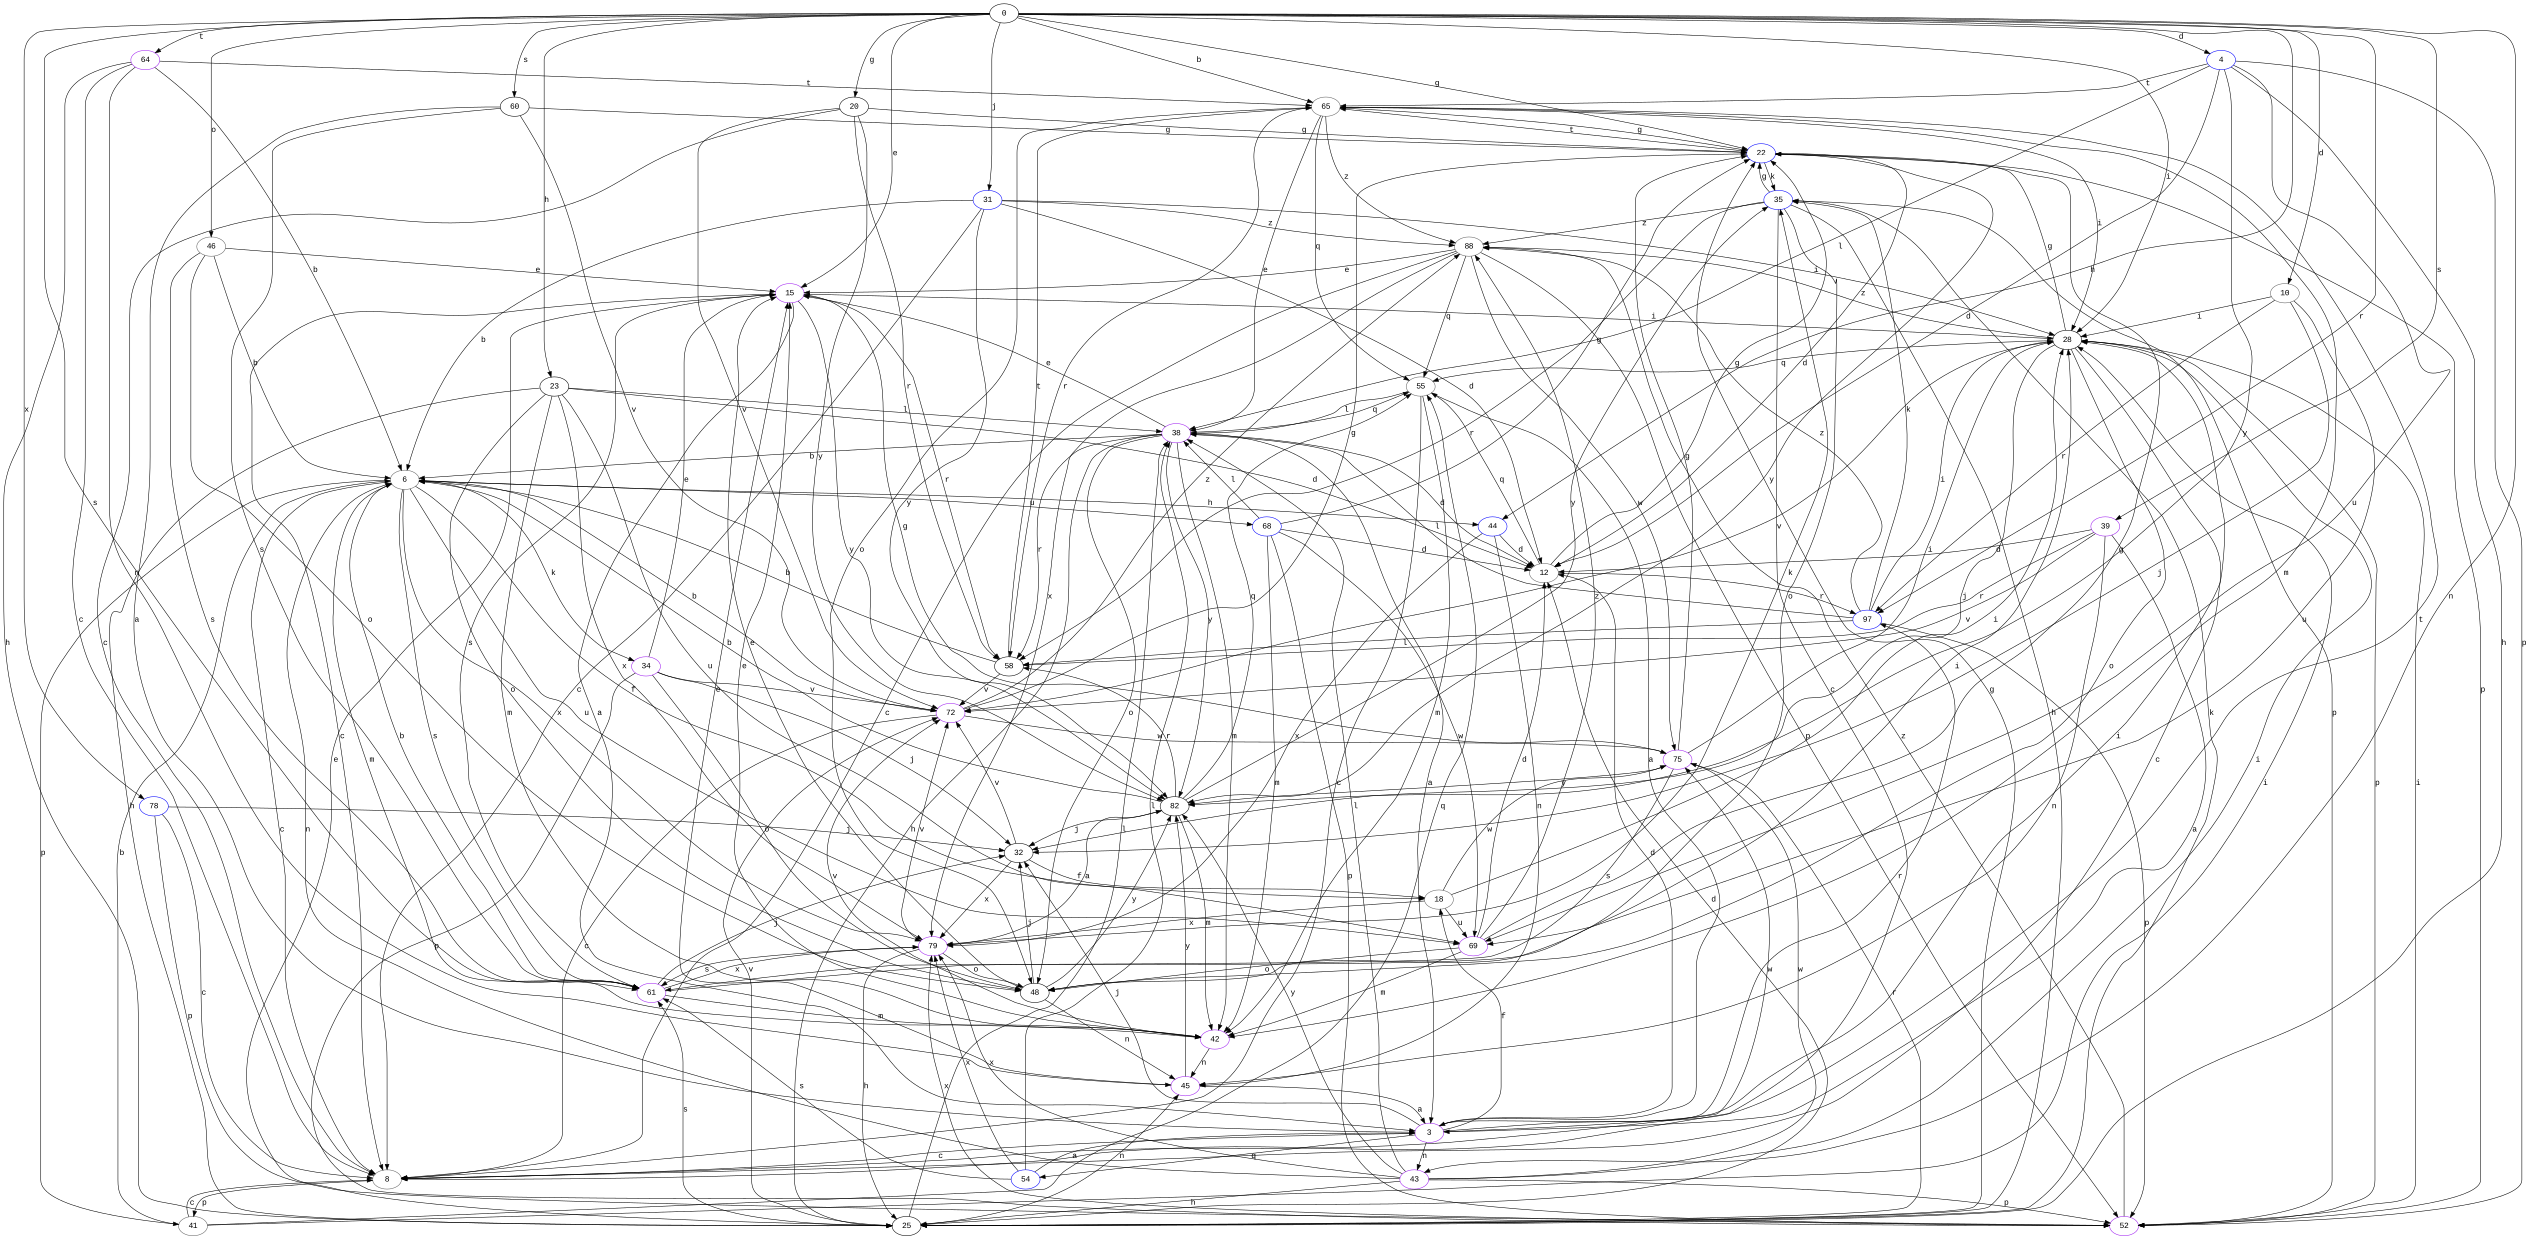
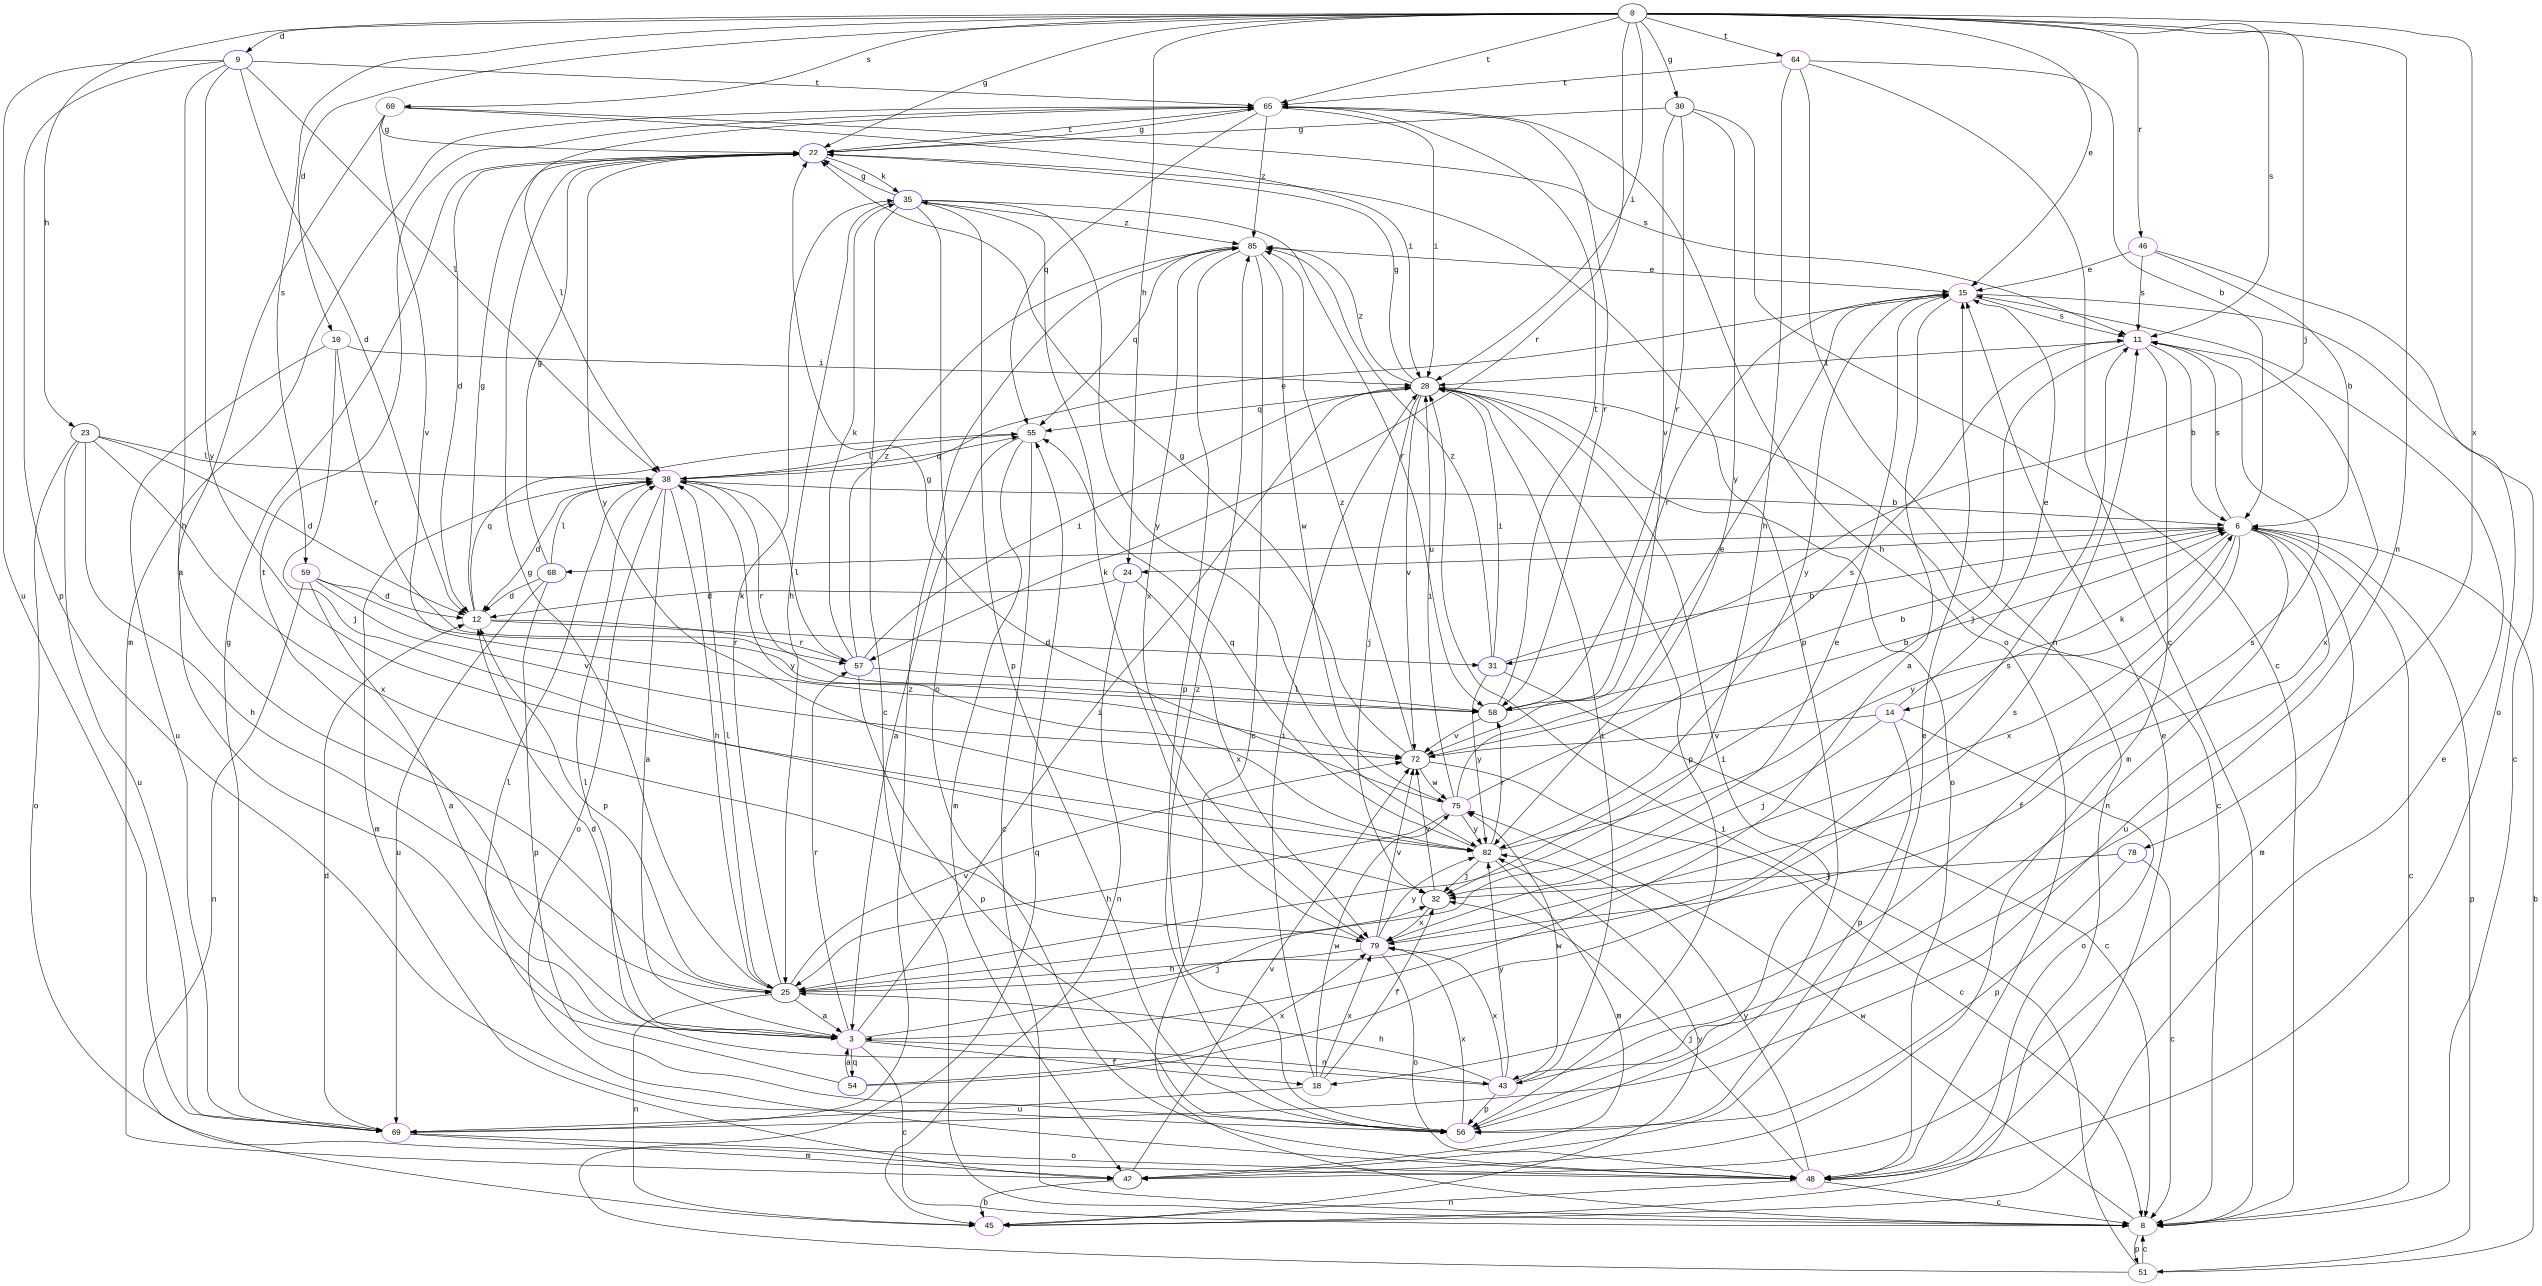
edge "0" -> "65": label "b" -> "t"
node "4": label "4" -> "9"
node "60": color black -> gray40
node "20": label "20" -> "30"
edge "0" -> "46": label "o" -> "r"
node "46": color gray40 -> purple
node "88": label "88" -> "85"
edge "65" -> "38": label "e" -> "l"
edge "15" -> "28": now "60" -> "28"
edge "31" -> "12": reversed
edge "75" -> "15": label "g" -> "e"
node "44": label "44" -> "24"
node "39": label "39" -> "59"
edge "82" -> "35": reversed
node "97": label "97" -> "57"
edge "82" -> "6": label "b" -> "y"
node "34": label "34" -> "14"
node "72": color purple -> black
edge "68" -> "69": label "w" -> "u"
edge "68" -> "42": removed, label "m"
node "82": color black -> gray40
edge "79" -> "82": label "a" -> "y"
edge "32" -> "18": reversed
edge "25" -> "12": label "d" -> "p"
edge "23" -> "42": removed, label "m"
node "61": label "61" -> "11"
node "48": color black -> purple
edge "75" -> "25": label "r" -> "h"
node "42": color purple -> black
edge "43" -> "6": reversed
edge "42" -> "45": label "n" -> "b"
edge "45" -> "3": now "25" -> "3"
edge "48" -> "8": added, label "c"
node "41": label "41" -> "51"
node "52": label "52" -> "56"
